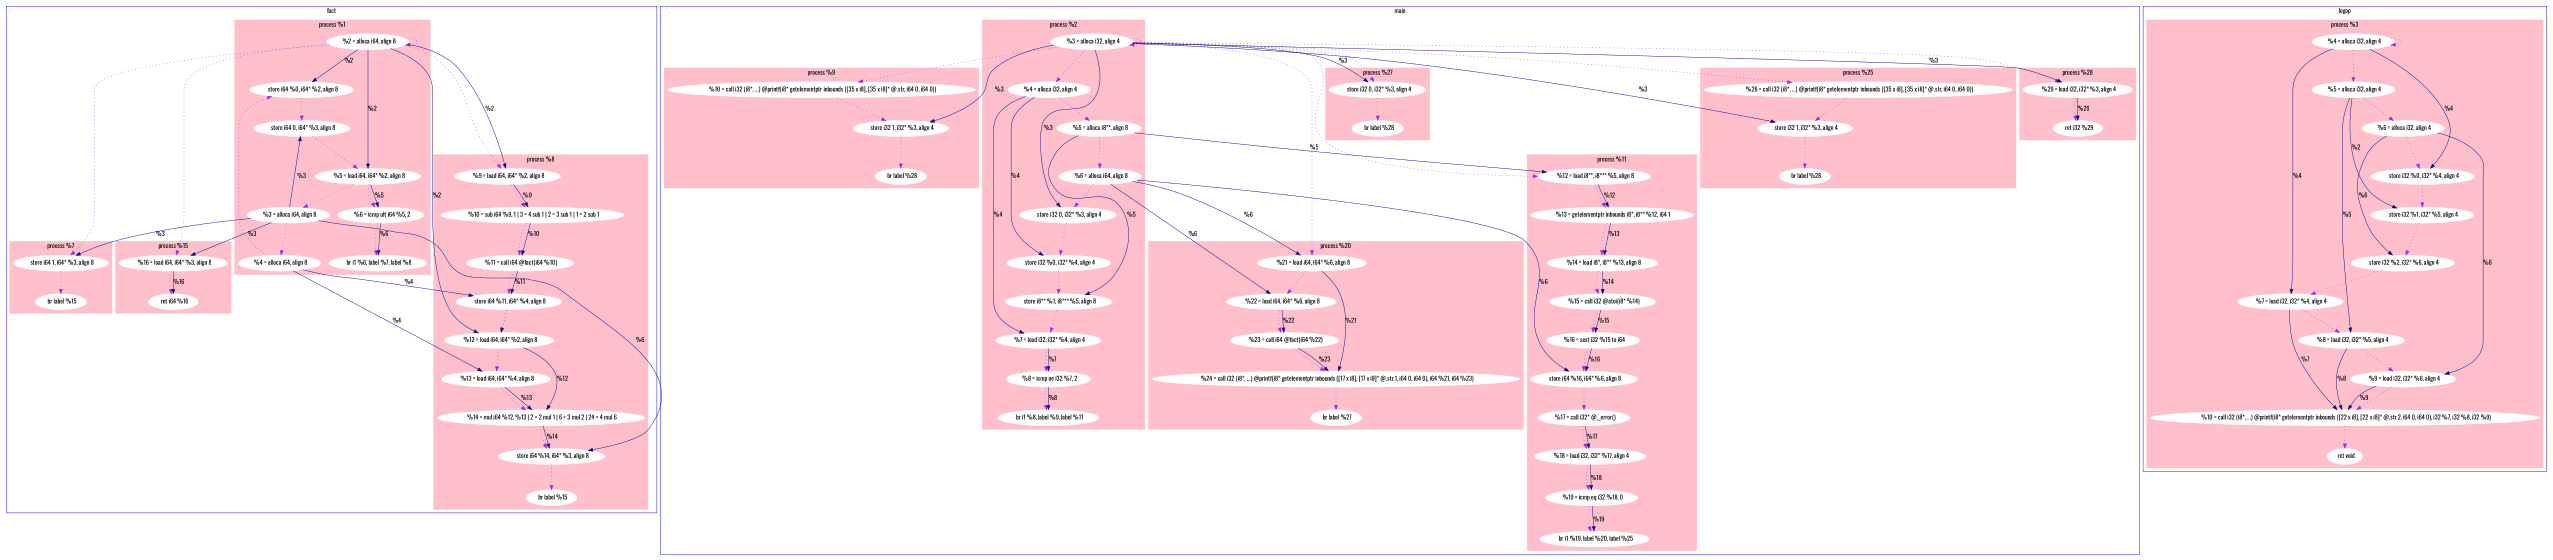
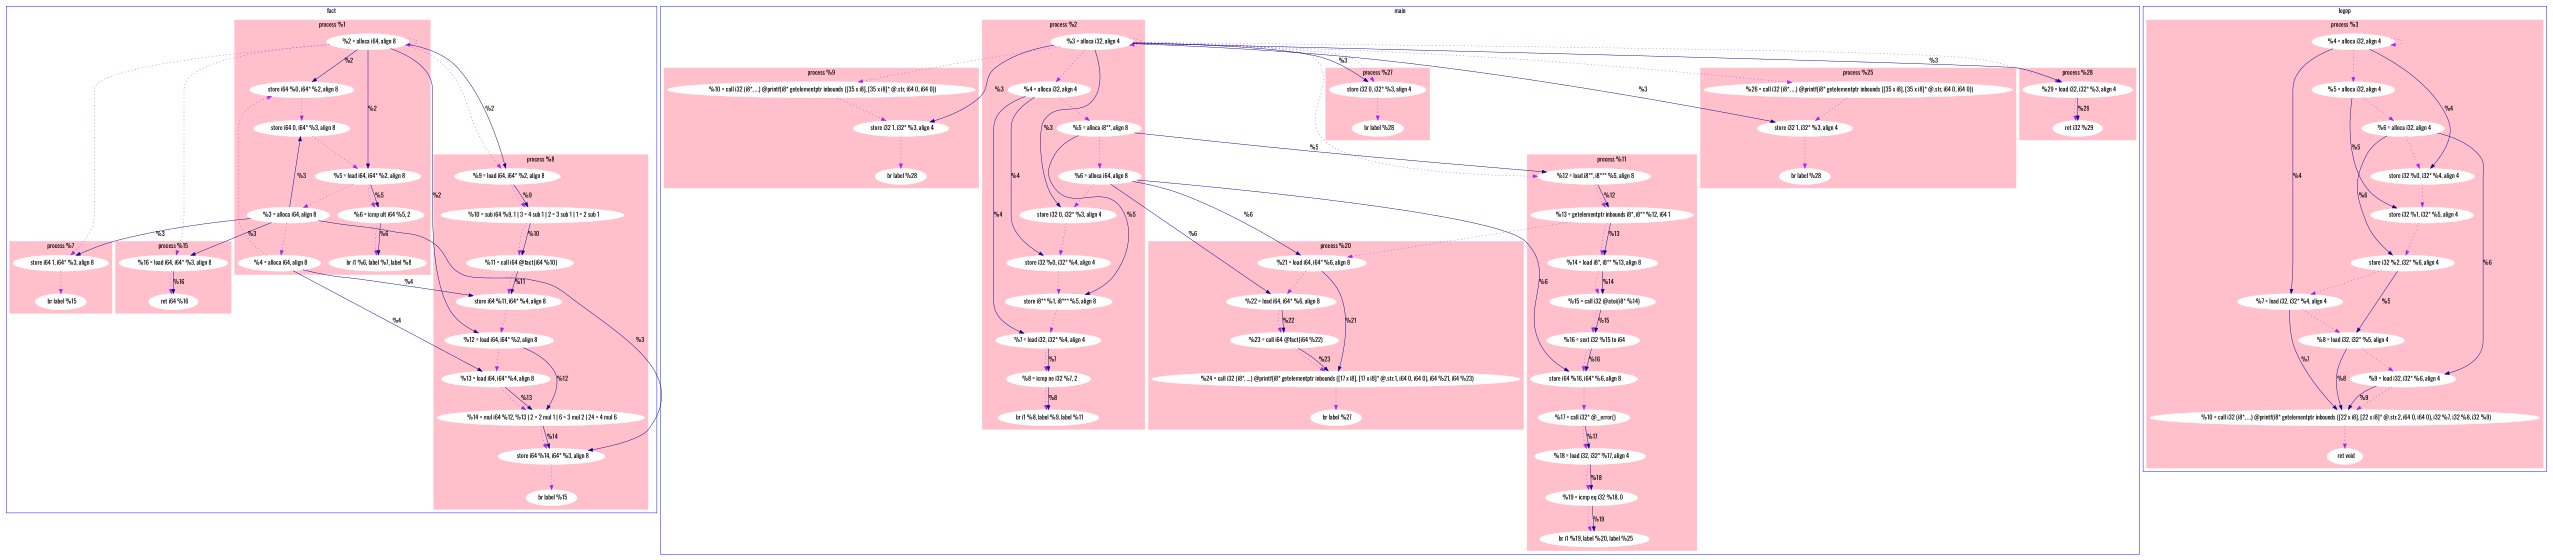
edge "%3 = alloca i32, align 4" -> "%21 = load i64, i64* %6, align 8": now "%13 = getelementptr inbounds i8*, i8** %12, i64 1" -> "%21 = load i64, i64* %6, align 8"
edge "%5 = alloca i32, align 4" -> "store i32 %1, i32* %5, align 4": label "%2" -> "%5"
edge "%5 = alloca i32, align 4" -> "%8 = load i32, i32* %5, align 4": now "store i32 %2, i32* %6, align 4" -> "%8 = load i32, i32* %5, align 4"
edge "store i64 %11, i64* %4, align 8" -> "%12 = load i64, i64* %2, align 8": color darkblue -> purple
edge "%3 = alloca i64, align 8" -> "store i64 %14, i64* %3, align 8": label "%6" -> "%3"
